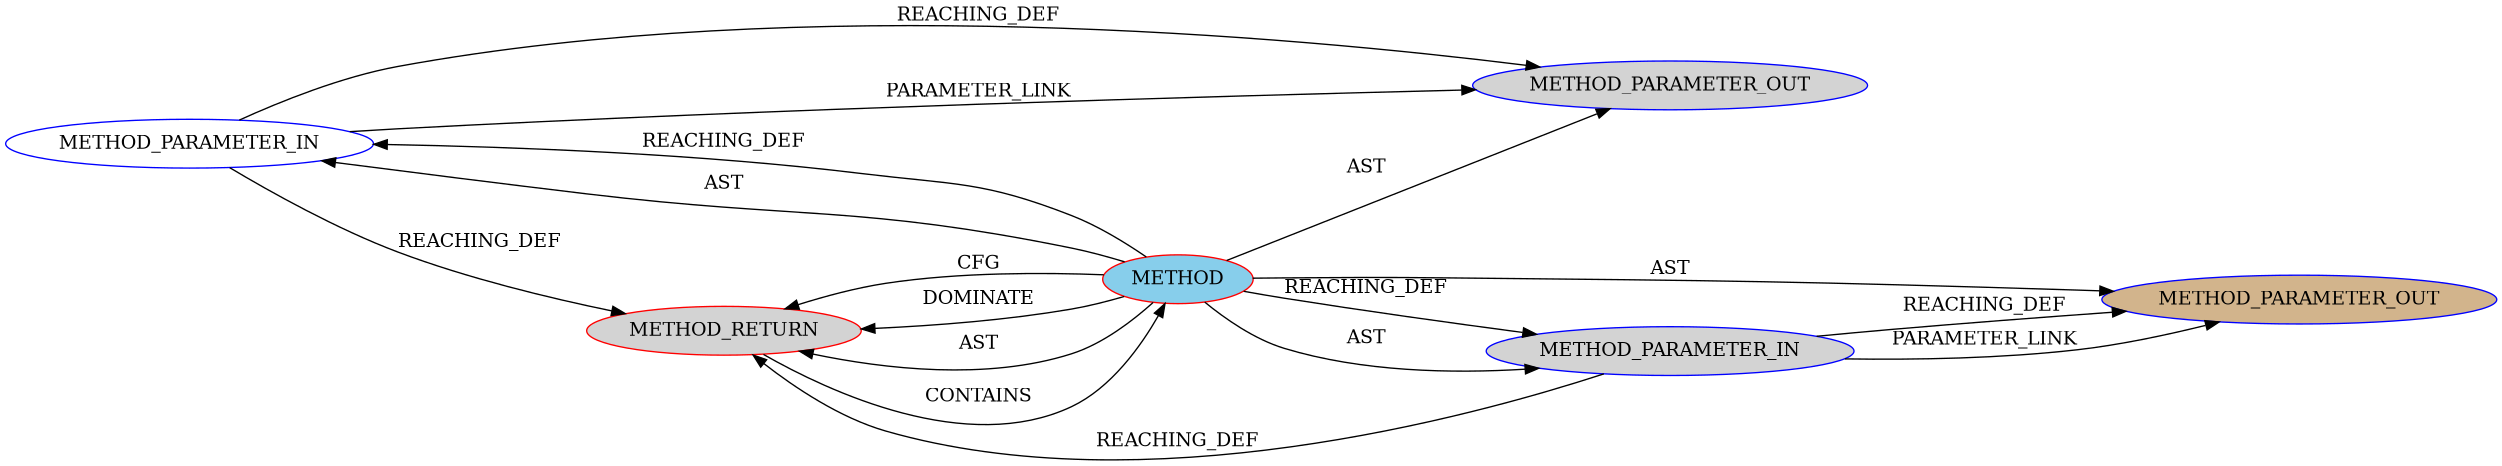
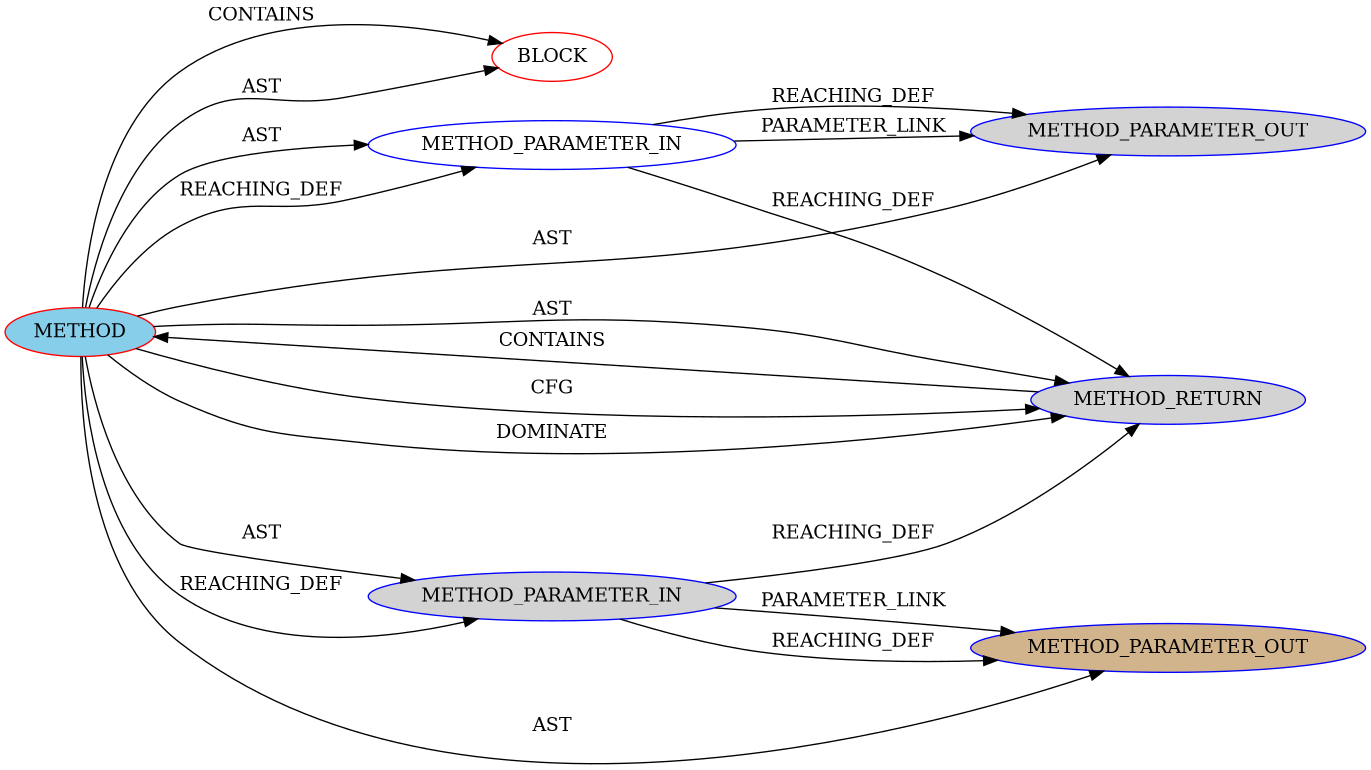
node "BLOCK": added
node "METHOD_RETURN": color red -> blue
